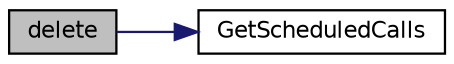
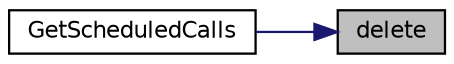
edge "delete" -> "GetScheduledCalls": reversed
